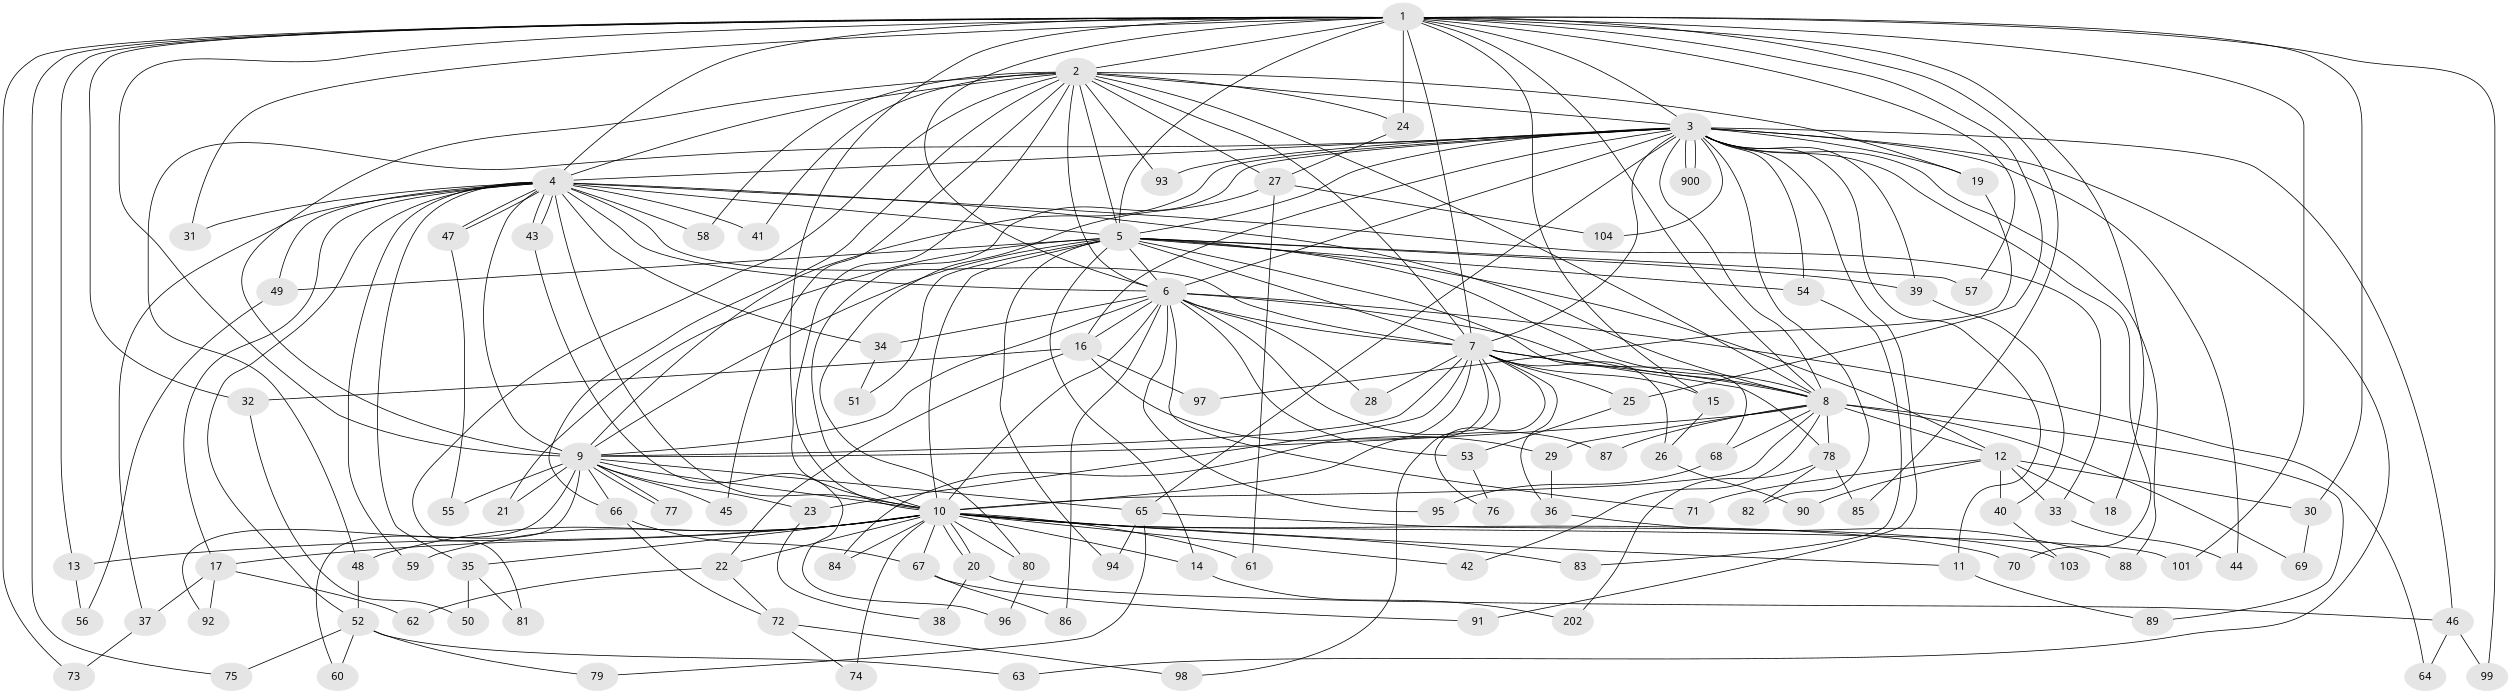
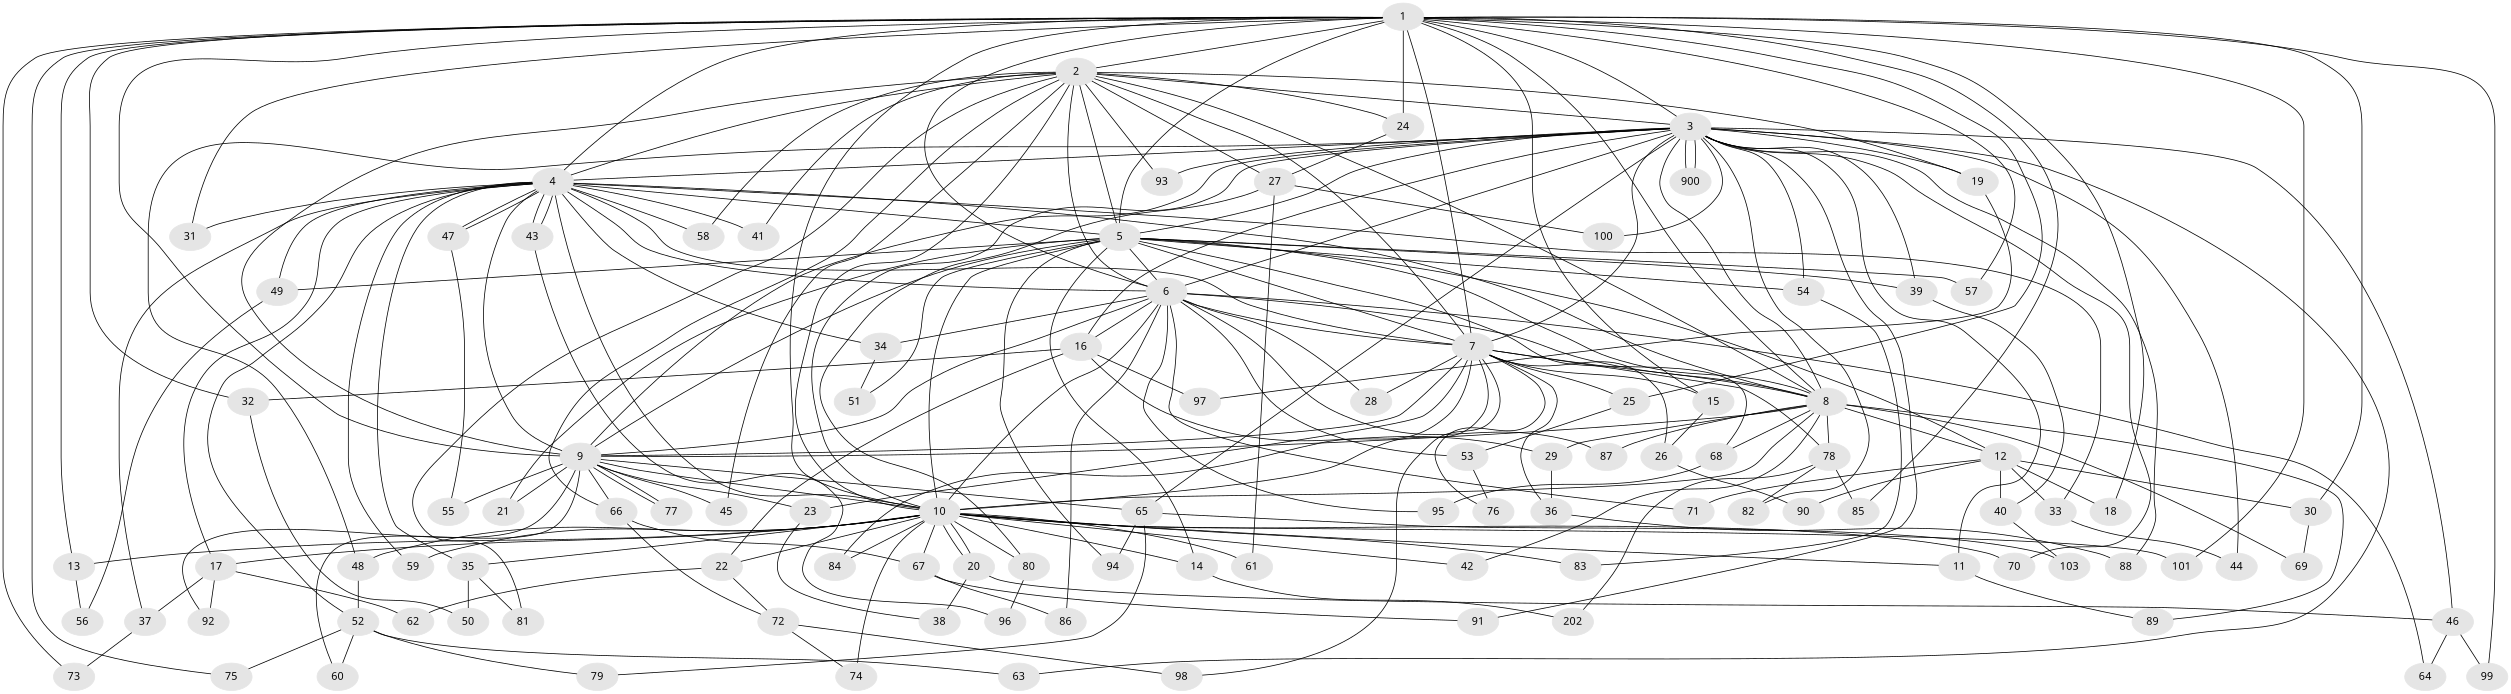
node "104": label "104" -> "100"
